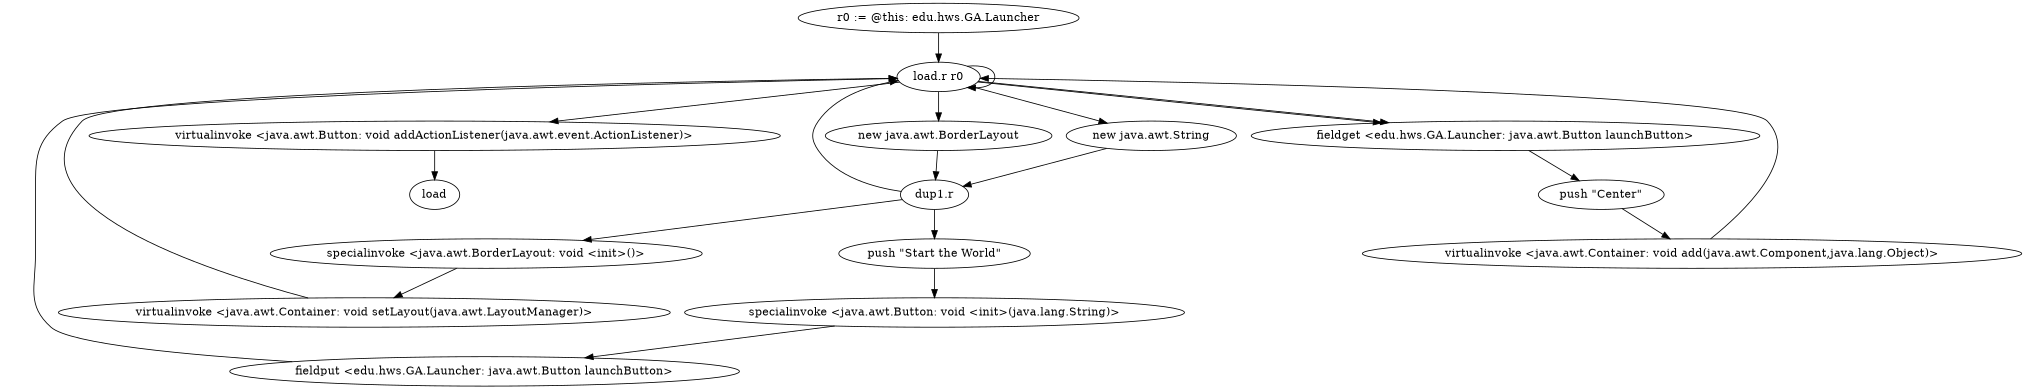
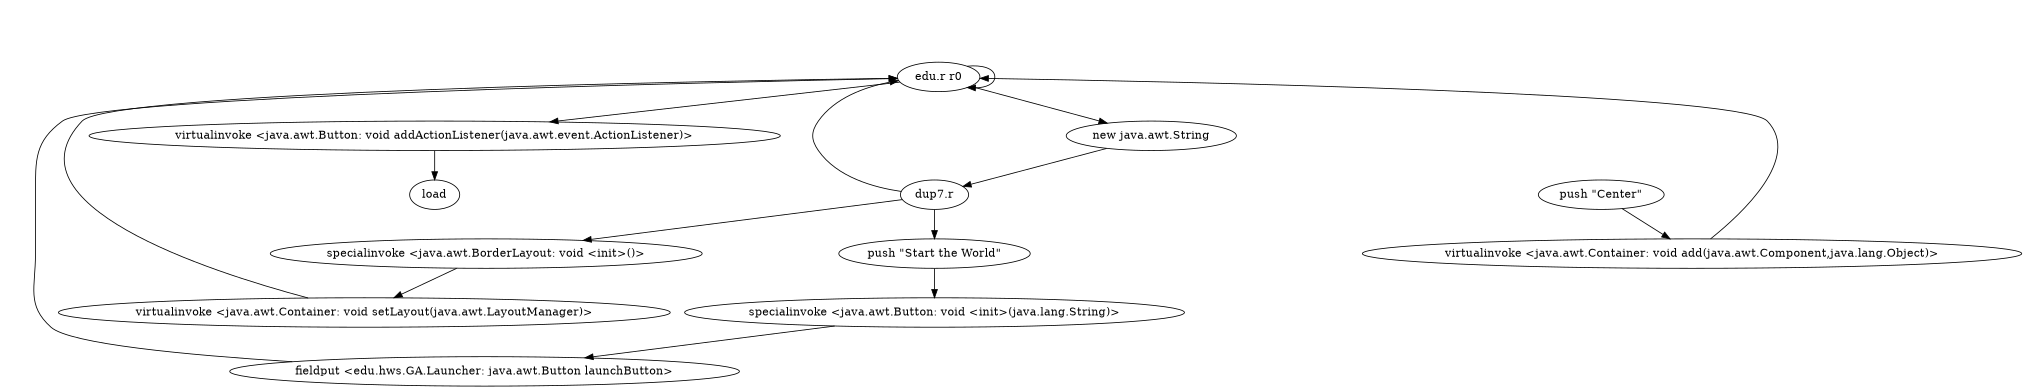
node "r0 := @this: edu.hws.GA.Launcher": removed
node "load.r r0": label "load.r r0" -> "edu.r r0"
node "new java.awt.BorderLayout": removed
node "fieldget <edu.hws.GA.Launcher: java.awt.Button launchButton>": removed
node "dup1.r": label "dup1.r" -> "dup7.r"
